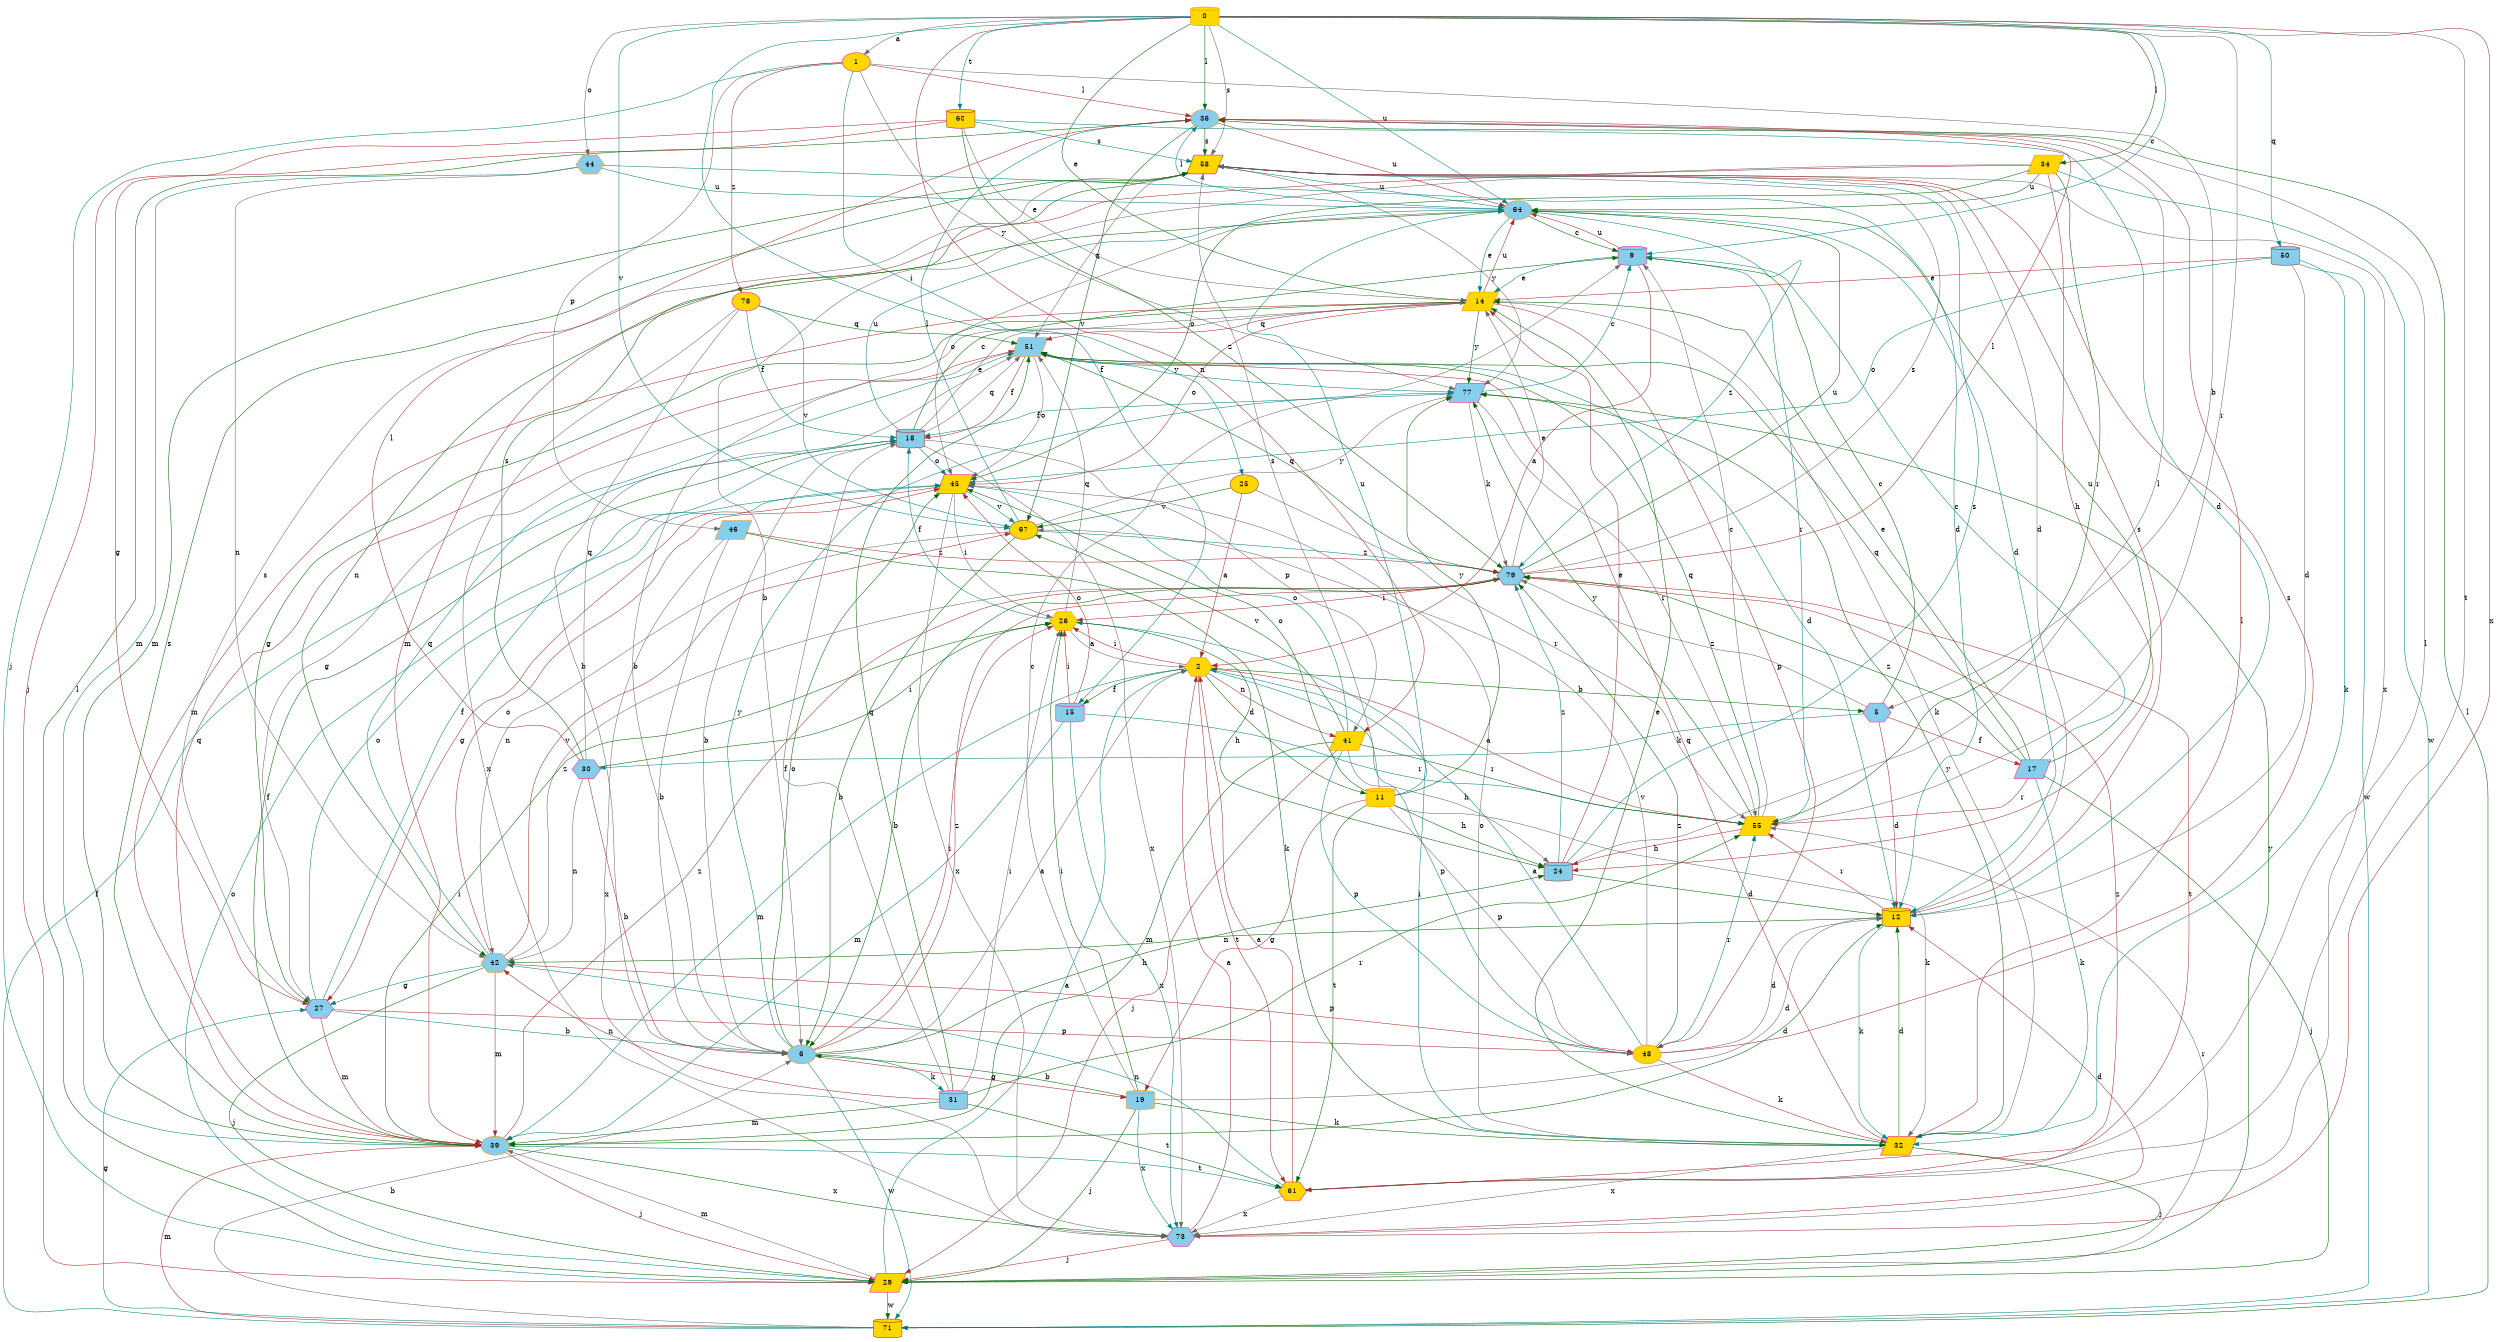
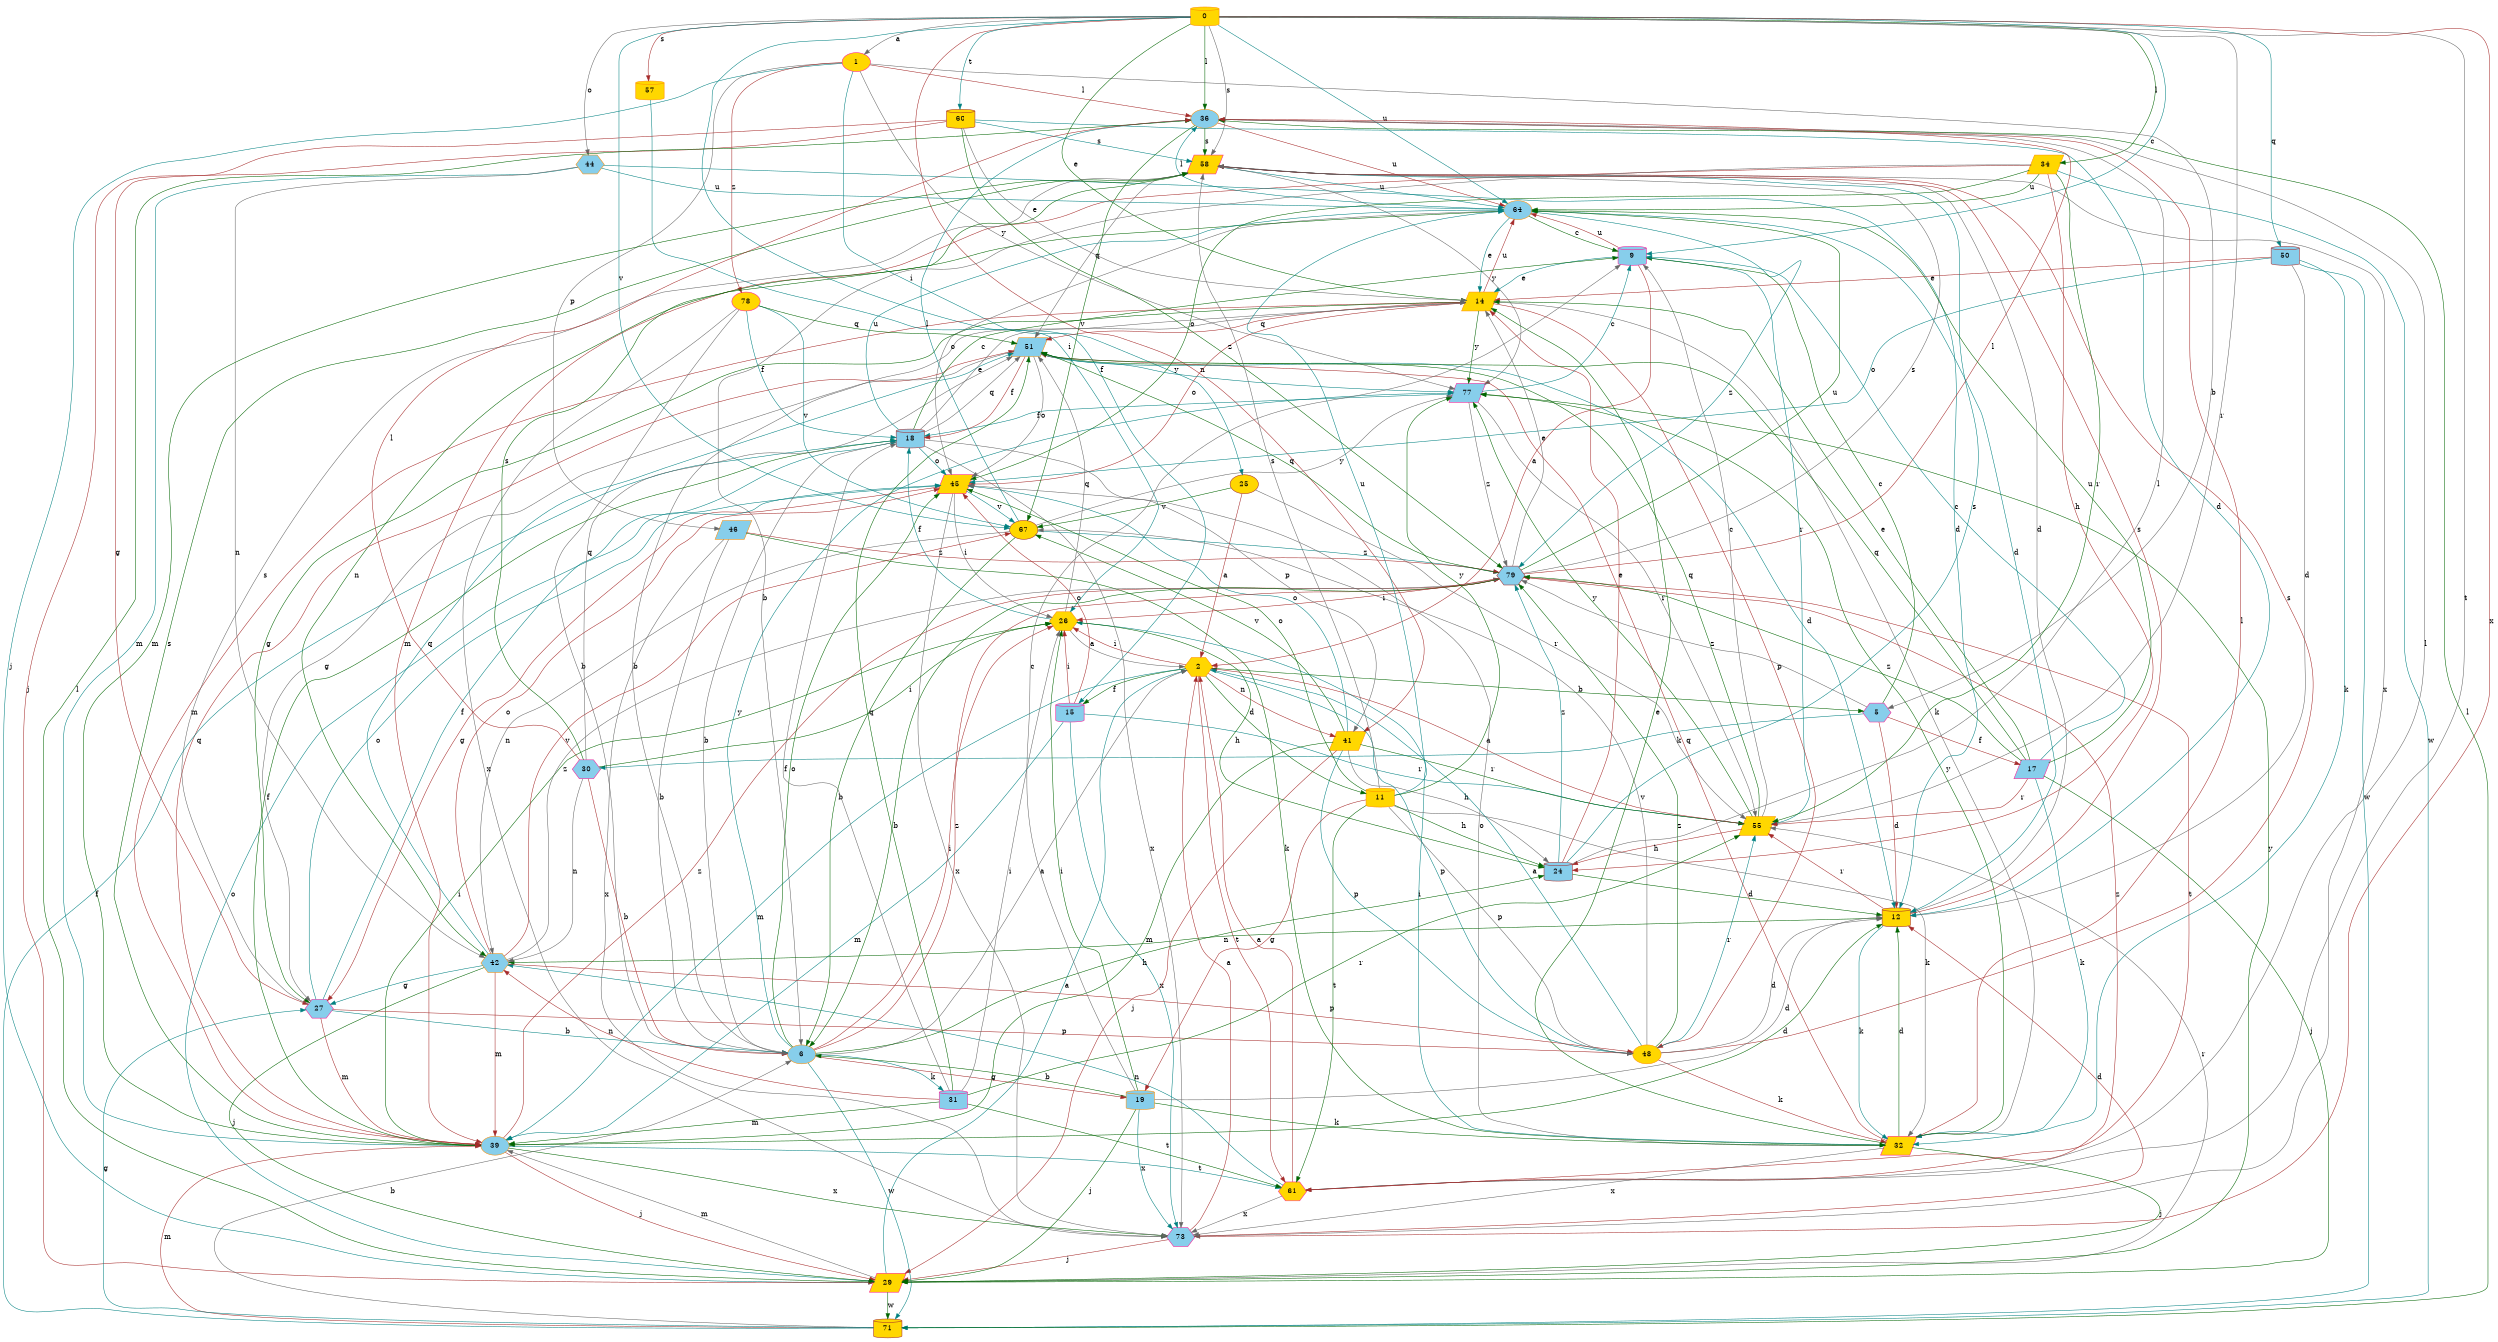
node "57": added
node "58": color brown -> deeppink
edge "77" -> "79": label "k" -> "z"
